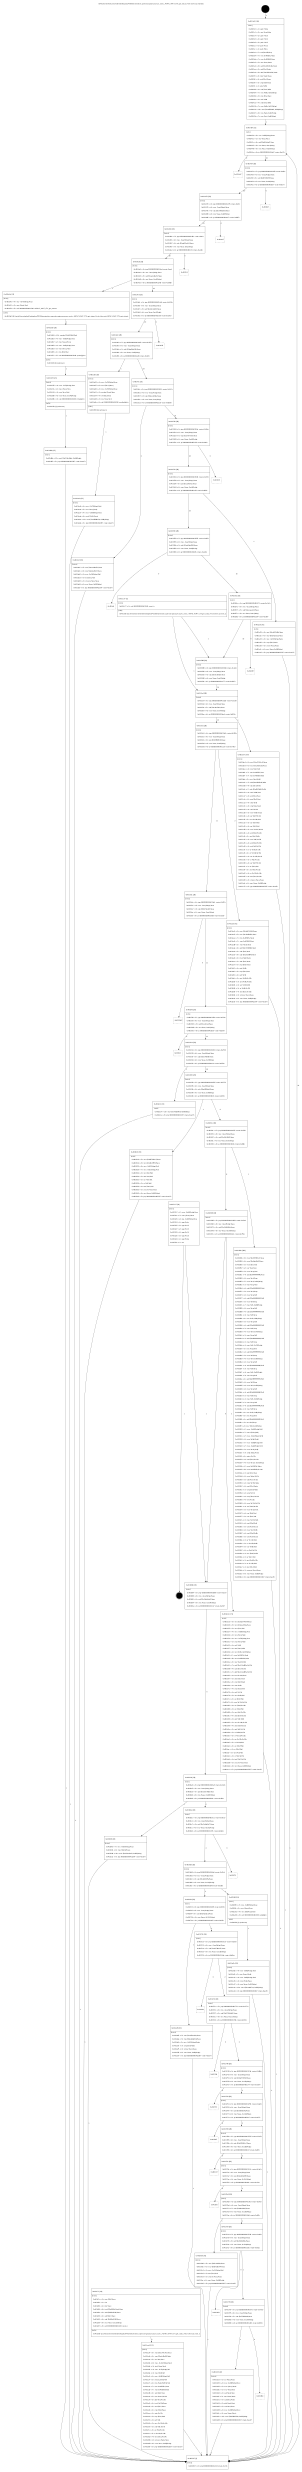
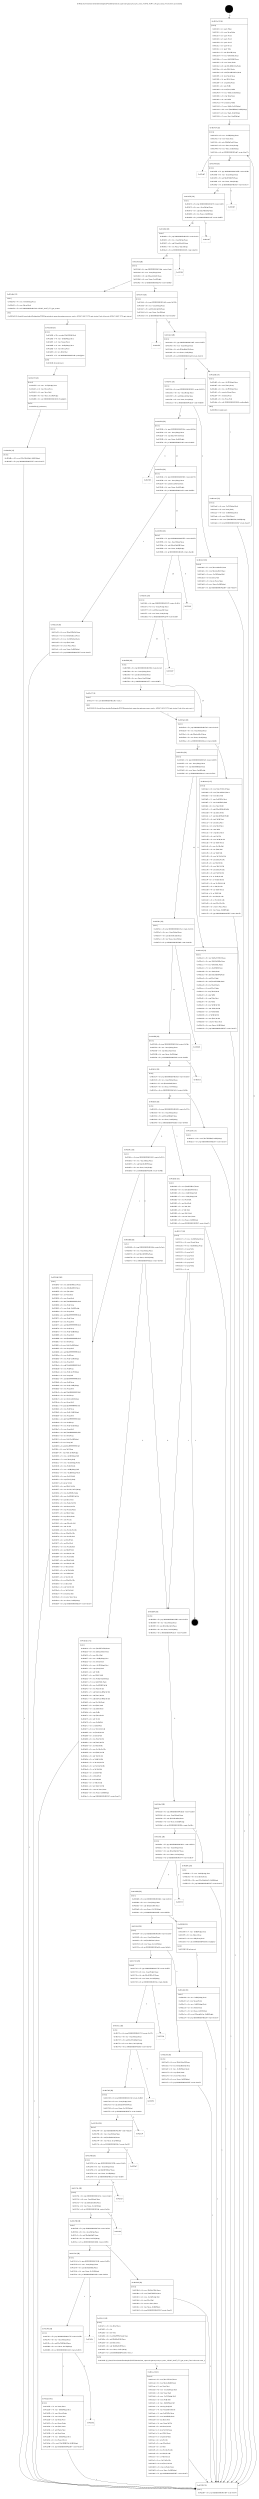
edge "0x401c77 [5]" -> "0x401588 [28]": reversed
